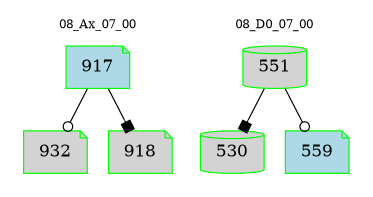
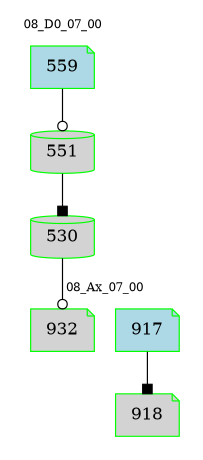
edge "917" -> "932": now "530" -> "932"
edge "551" -> "559": reversed
